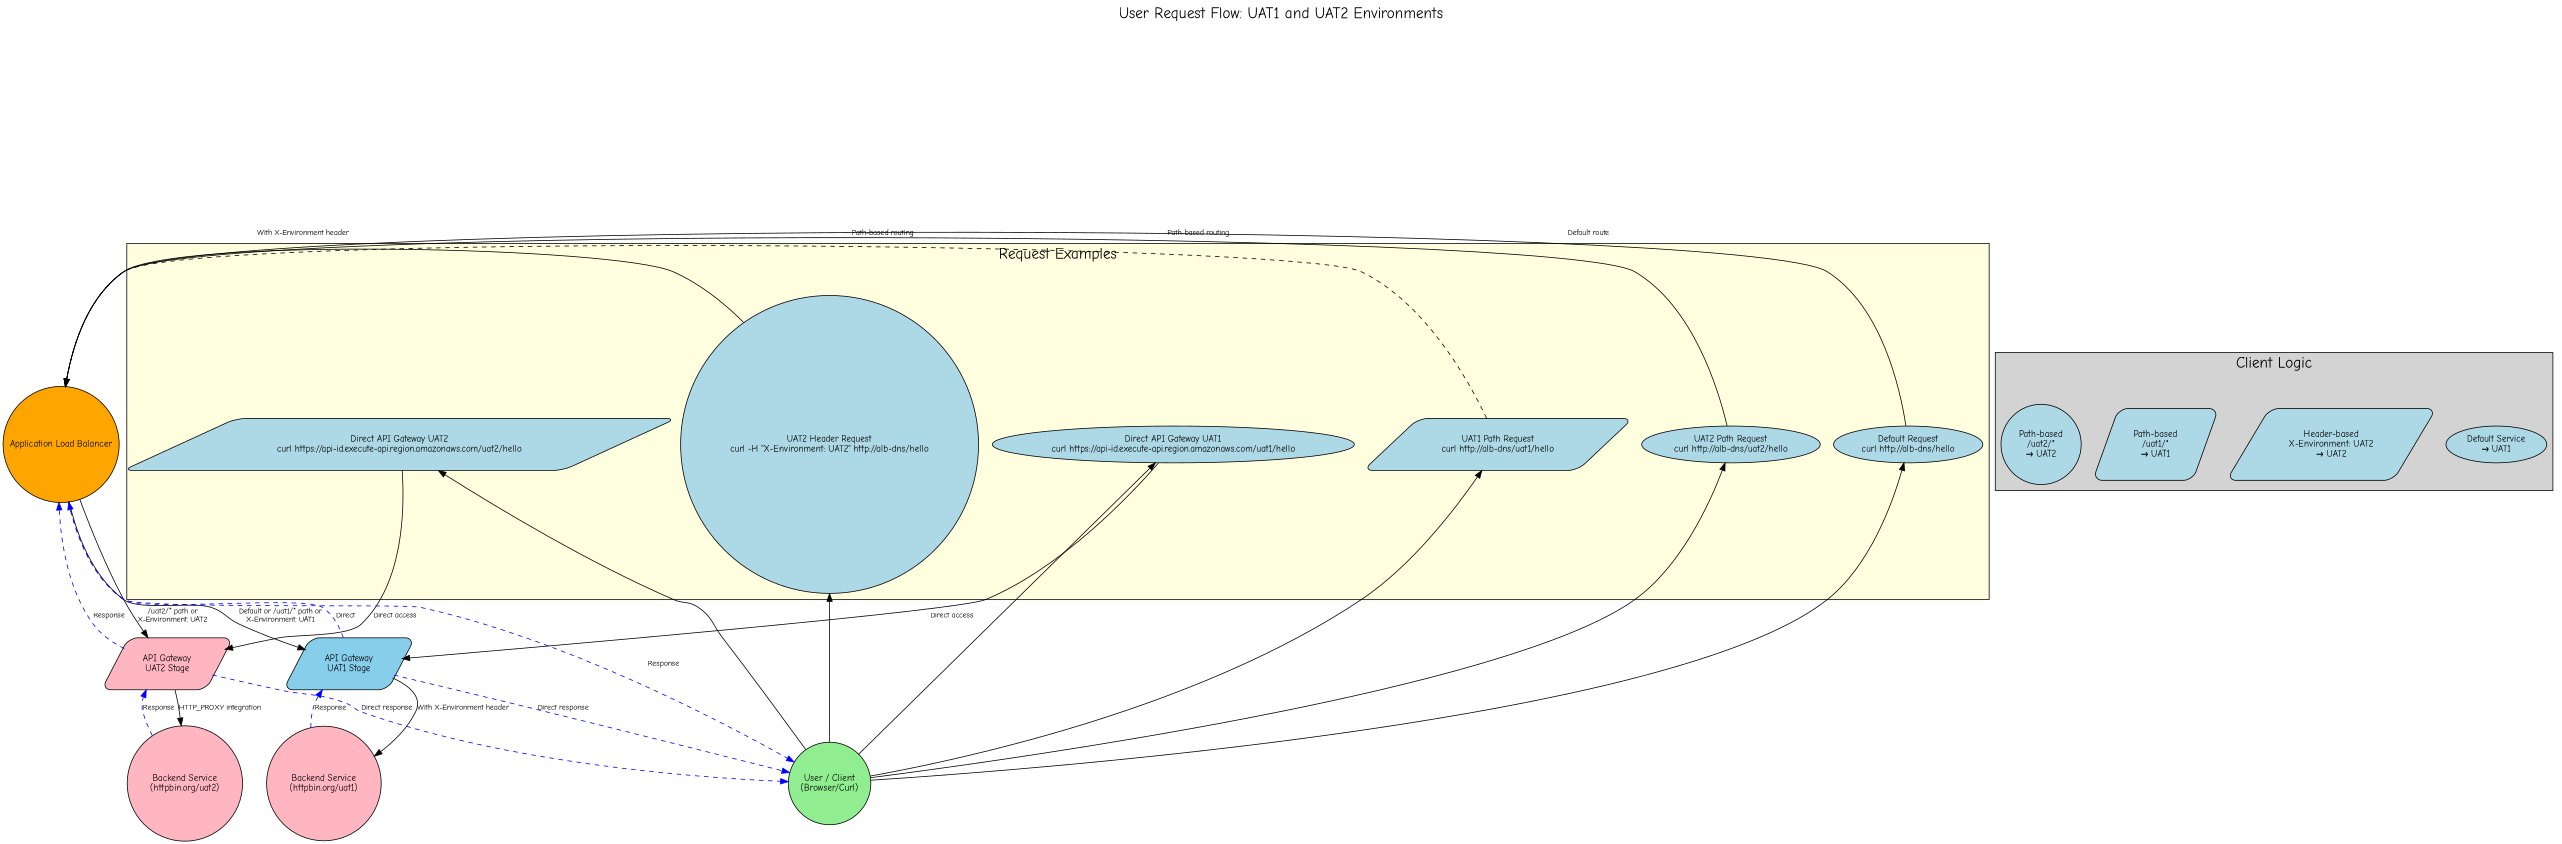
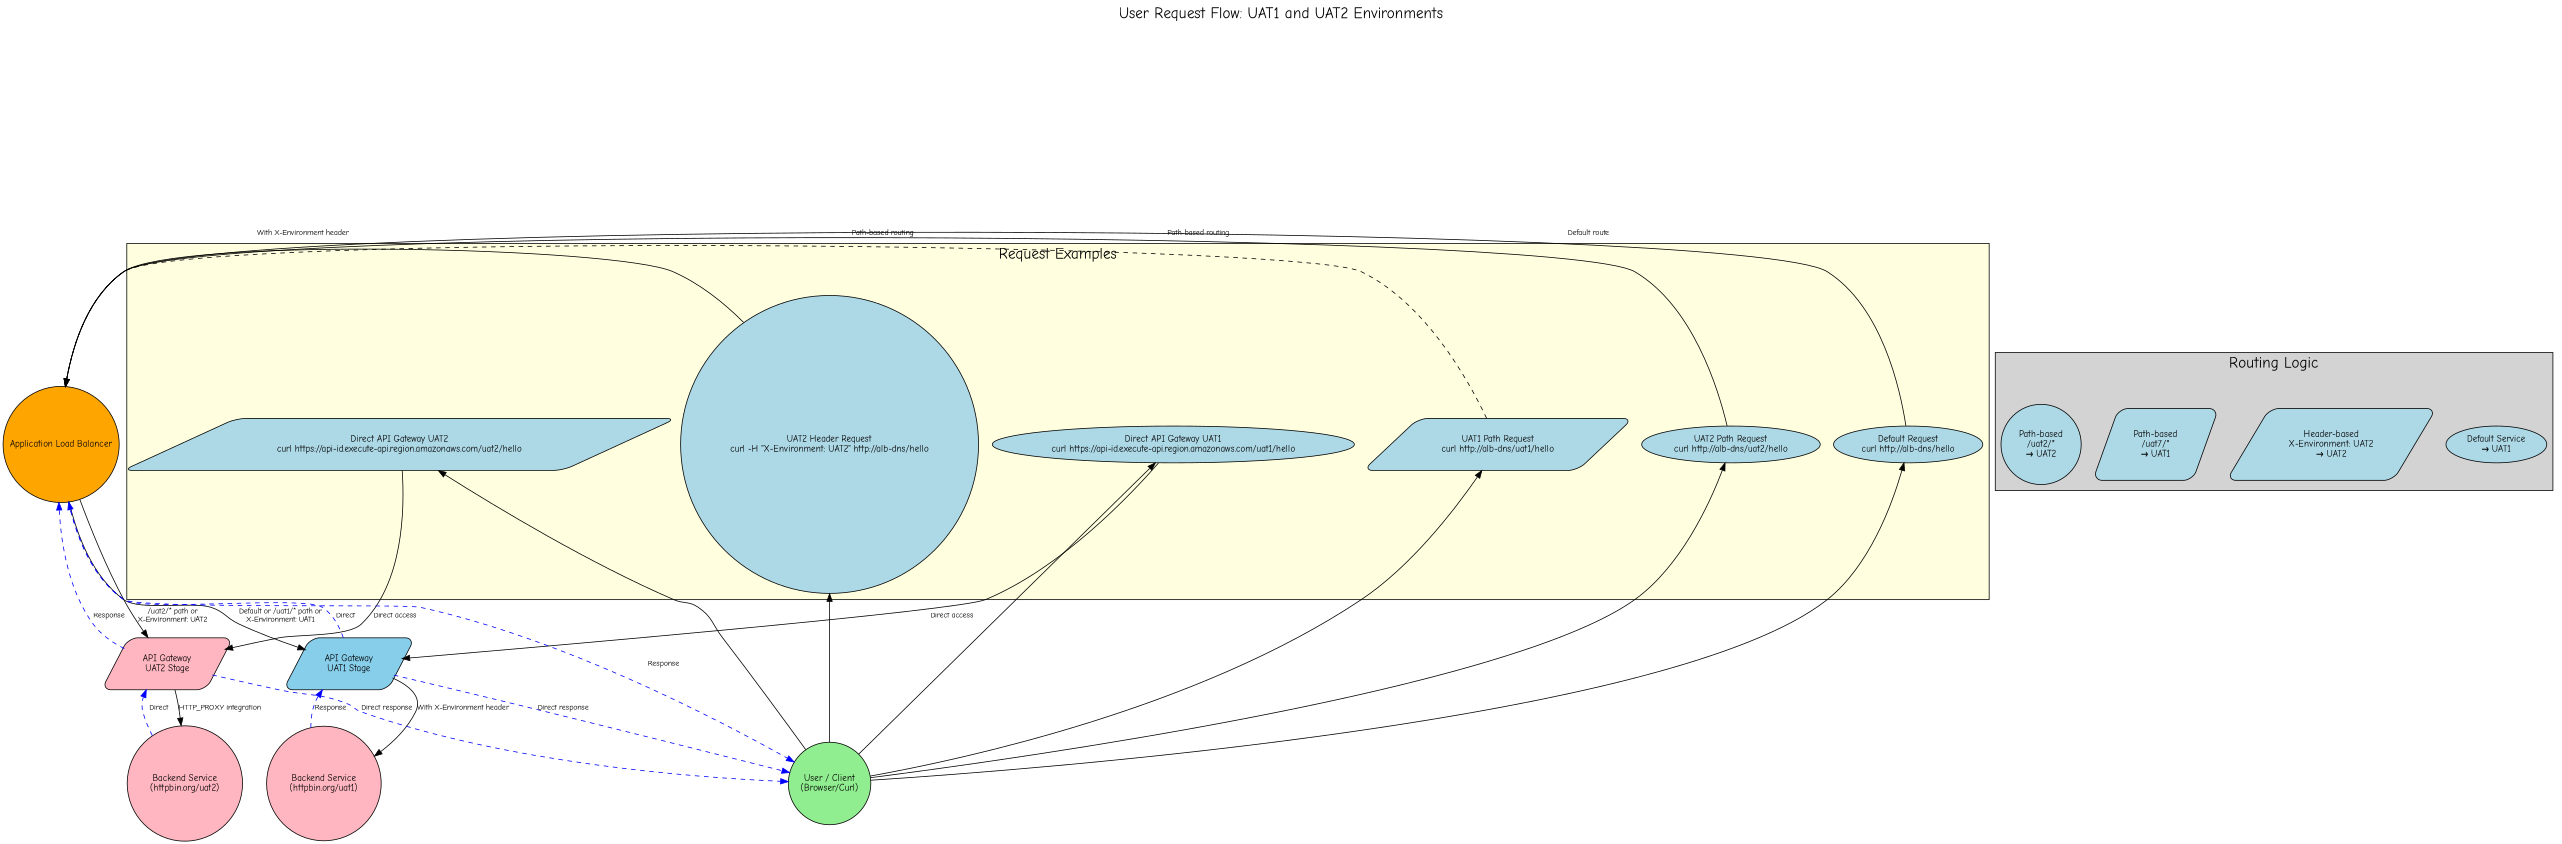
cluster "Client Logic": label "Client Logic" -> "Routing Logic"
node "Path-based /uat1/* → UAT1": label "Path-based /uat1/* → UAT1" -> "Path-based /uat7/* → UAT1"
edge "Backend Service (httpbin.org/uat2)" -> "API Gateway UAT2 Stage": label "Response" -> "Direct"
